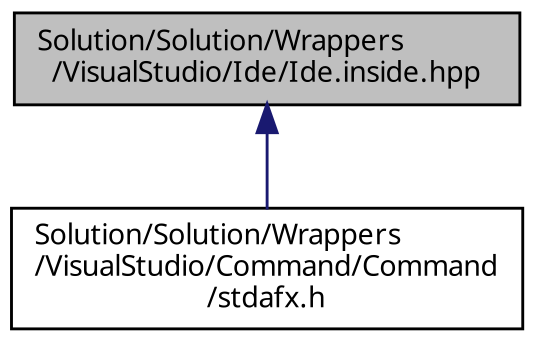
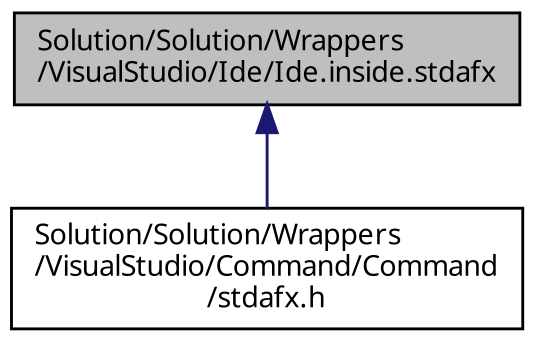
node "Solution/Solution/Wrappers /VisualStudio/Ide/Ide.inside.hpp": label "Solution/Solution/Wrappers /VisualStudio/Ide/Ide.inside.hpp" -> "Solution/Solution/Wrappers /VisualStudio/Ide/Ide.inside.stdafx"
